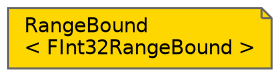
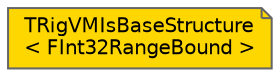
node "RangeBound < FInt32RangeBound >": label "RangeBound < FInt32RangeBound >" -> "TRigVMIsBaseStructure < FInt32RangeBound >"
